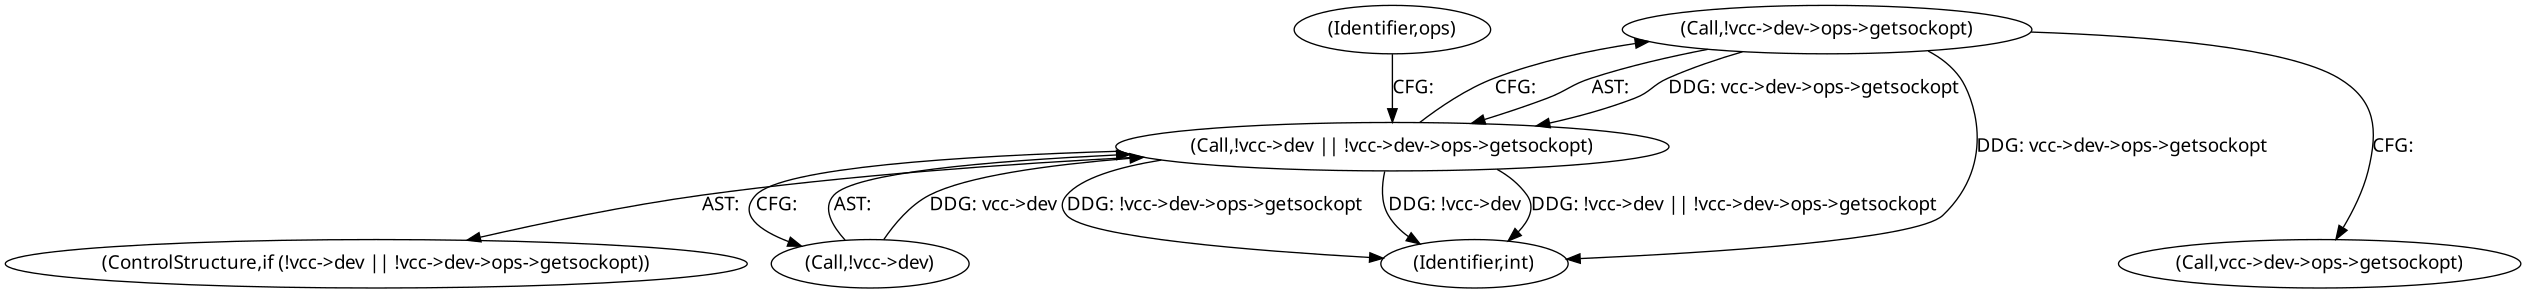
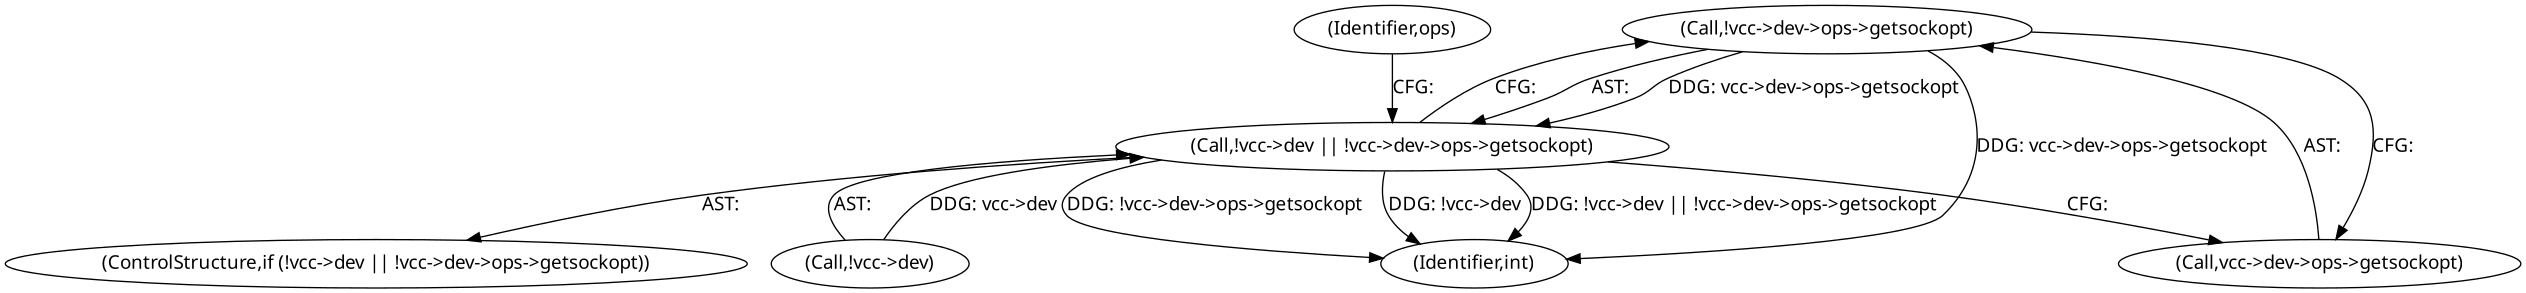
edge "(Call,vcc->dev->ops->getsockopt)" -> "(Call,!vcc->dev->ops->getsockopt)": added, label "AST:"
edge "(Call,!vcc->dev || !vcc->dev->ops->getsockopt)" -> "(Call,!vcc->dev)": now "(Call,!vcc->dev || !vcc->dev->ops->getsockopt)" -> "(Call,vcc->dev->ops->getsockopt)"
